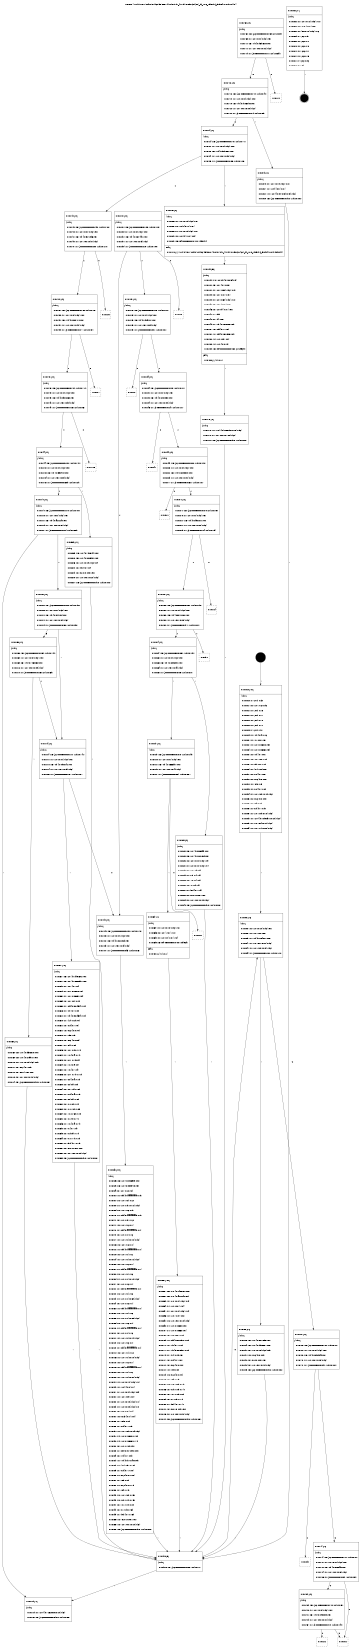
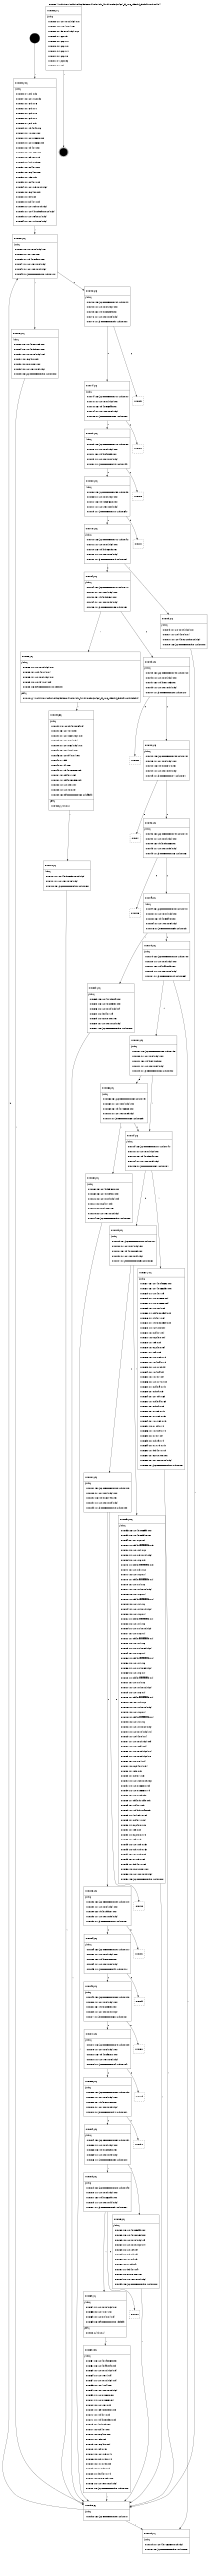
edge "0x4022a7 [28]" -> "0x40228b [28]": reversed
edge "0x40213b [28]" -> "0x402a48": now "0x40213b [28]" -> "0x402157 [28]"
